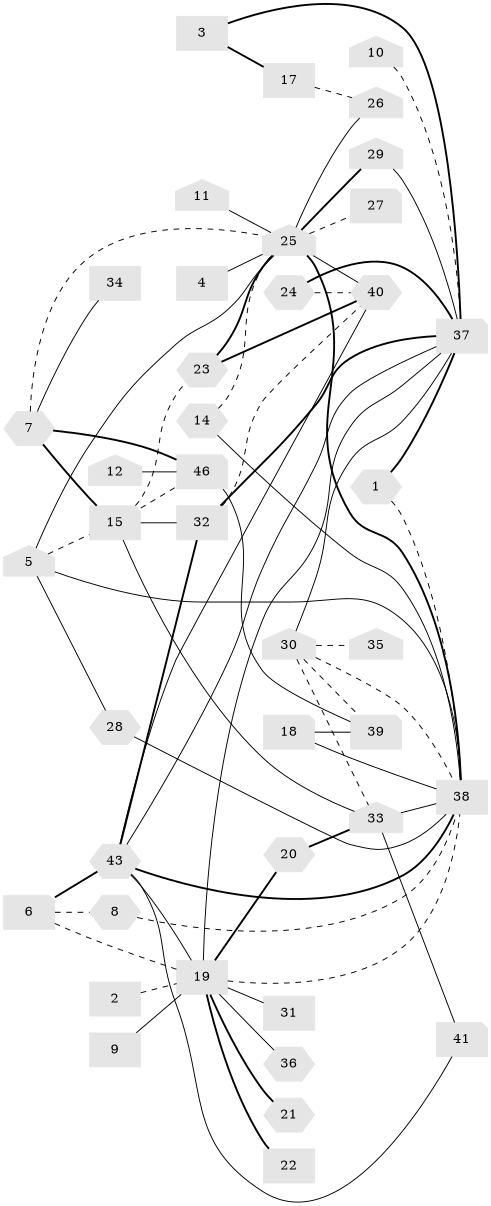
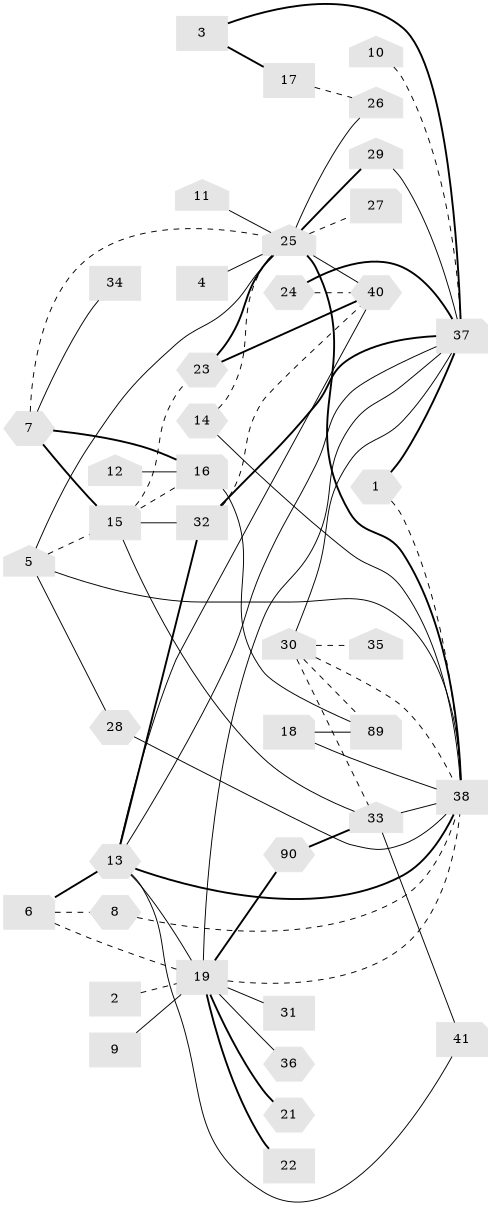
node "46": label "46" -> "16"
node "39": label "39" -> "89"
node "20": label "20" -> "90"
node "43": label "43" -> "13"
